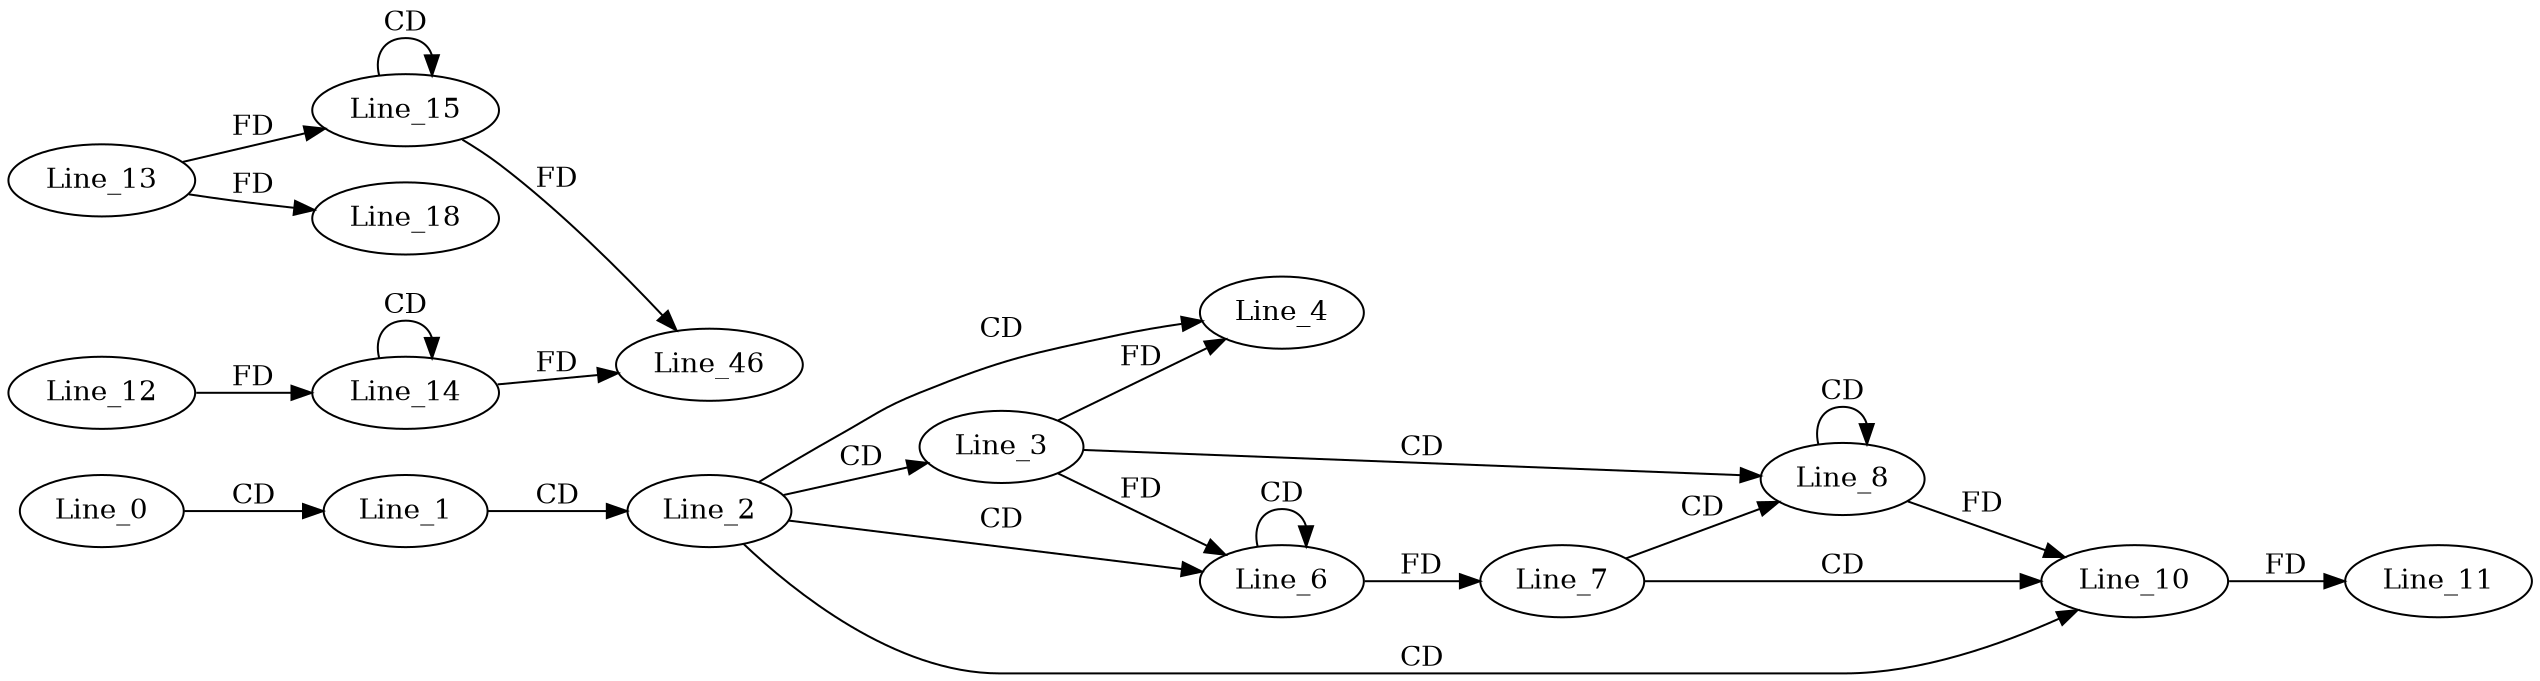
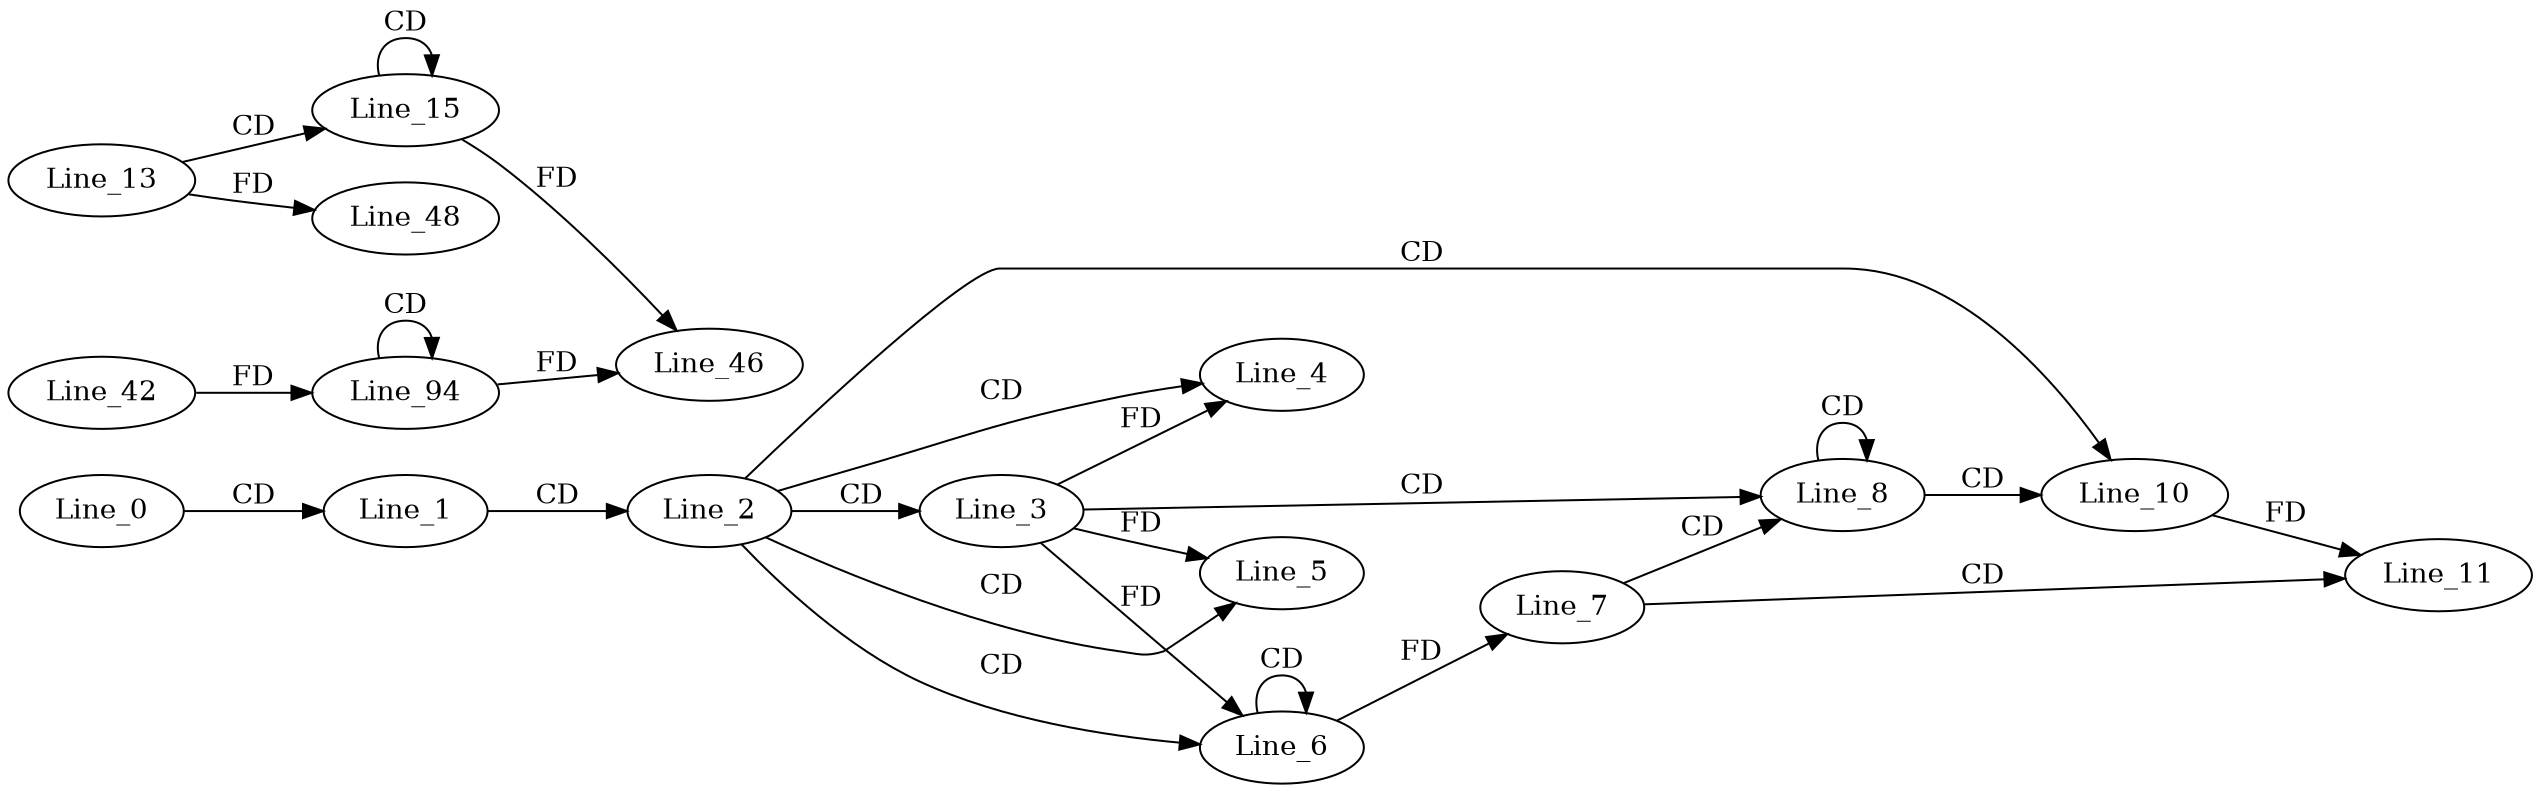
edge "Line_13" -> "Line_15": label "FD" -> "CD"
node "Line_18": label "Line_18" -> "Line_48"
node "Line_12": label "Line_12" -> "Line_42"
node "Line_14": label "Line_14" -> "Line_94"
edge "Line_8" -> "Line_10": label "FD" -> "CD"
node "Line_5": added
edge "Line_7" -> "Line_10": now "Line_7" -> "Line_11"
